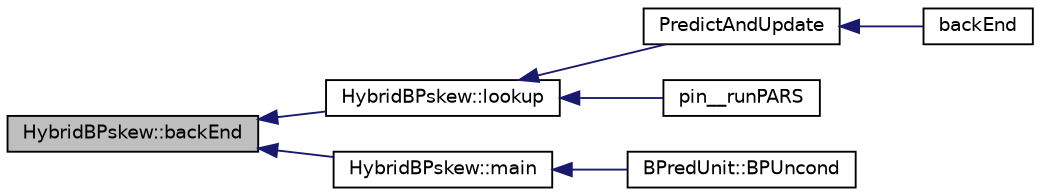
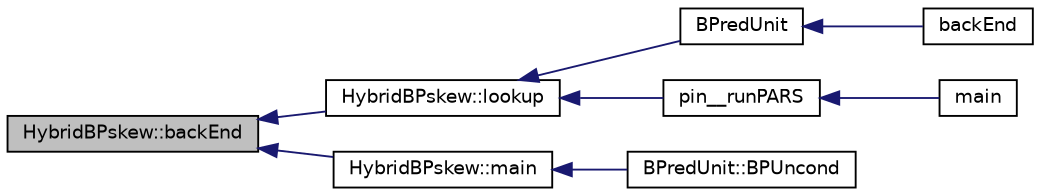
node "PredictAndUpdate": label "PredictAndUpdate" -> "BPredUnit"
node "main": added
